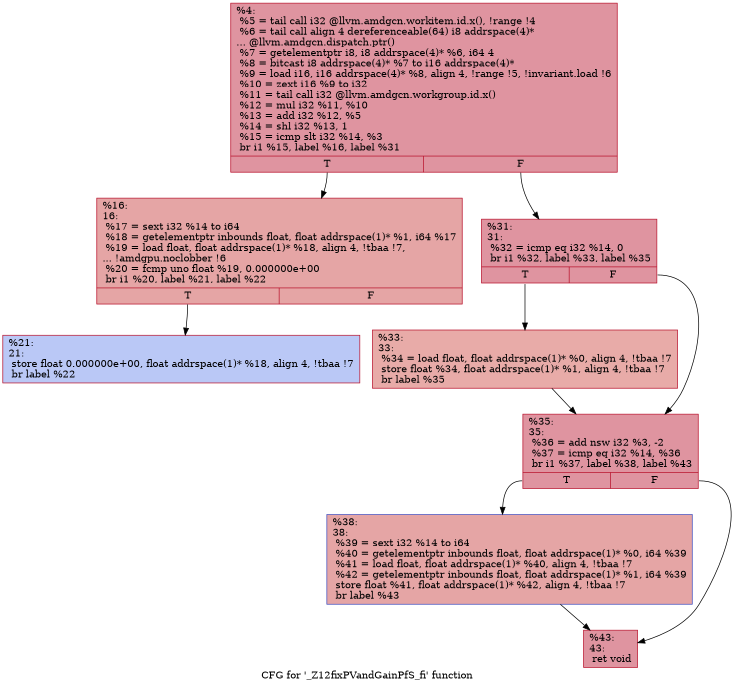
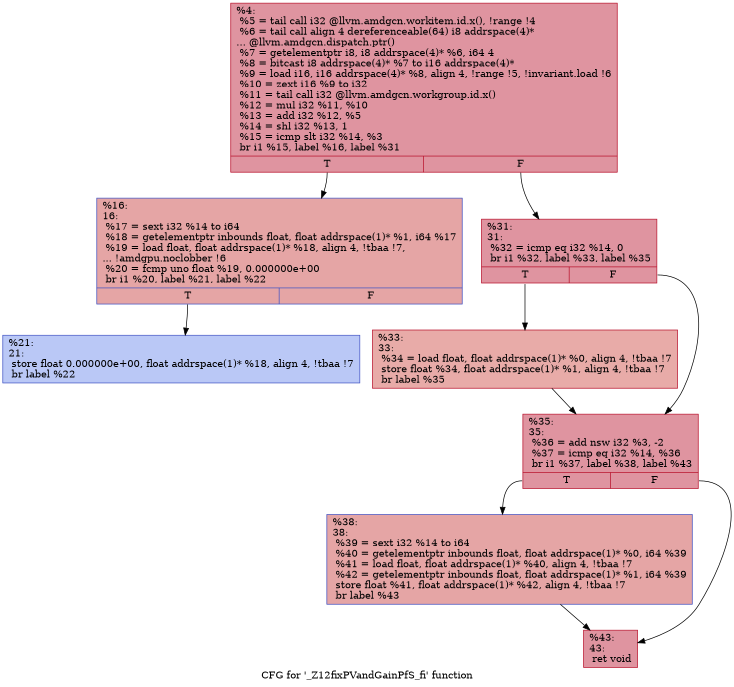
node "%16:": color #b70d28ff -> #3d50c3ff
node "%21:": color #b70d28ff -> #3d50c3ff
